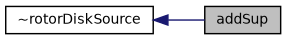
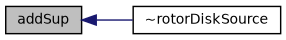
edge "addSup" -> "~rotorDiskSource": reversed
